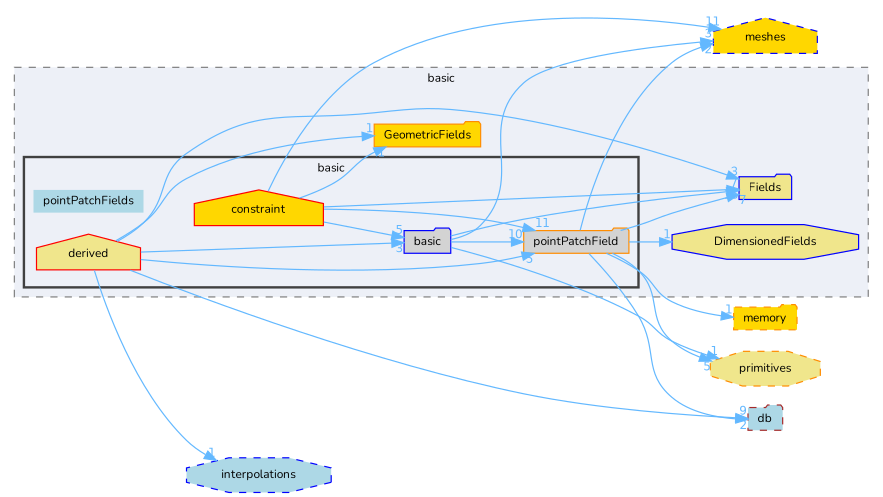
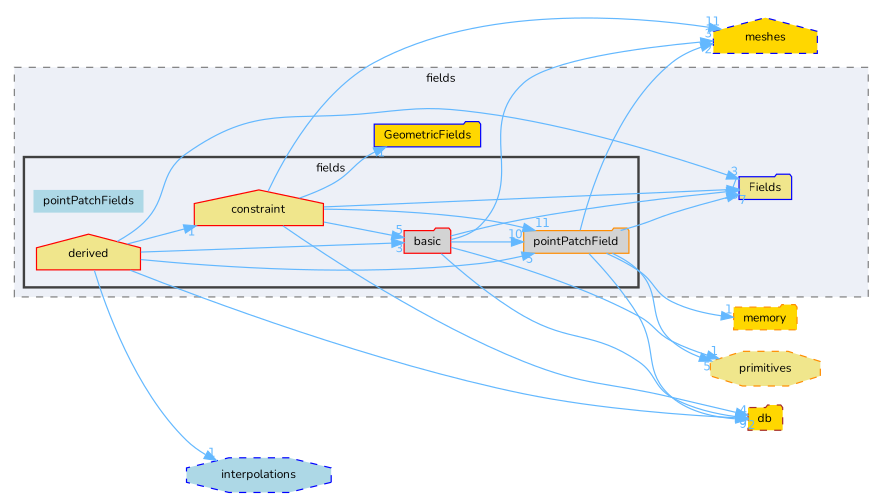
cluster "basic": label "basic" -> "fields"
node "GeometricFields": color darkorange -> blue
edge "derived" -> "GeometricFields": now "derived" -> "constraint"
node "constraint": fillcolor gold -> khaki
node "basic": color blue -> red
node "DimensionedFields": removed
edge "basic" -> "db": added
edge "constraint" -> "db": added
node "db": fillcolor lightblue -> gold
